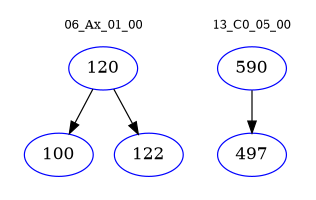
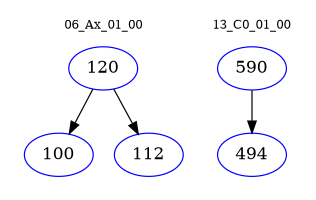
cluster "13_C0_05_00": label "13_C0_05_00" -> "13_C0_01_00"
node "122": label "122" -> "112"
node "497": label "497" -> "494"
